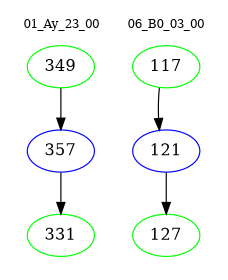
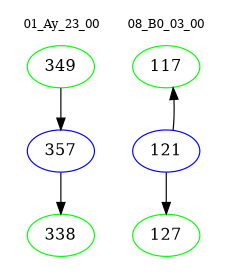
cluster "06_B0_03_00": label "06_B0_03_00" -> "08_B0_03_00"
edge "117" -> "121": reversed
node "331": label "331" -> "338"
